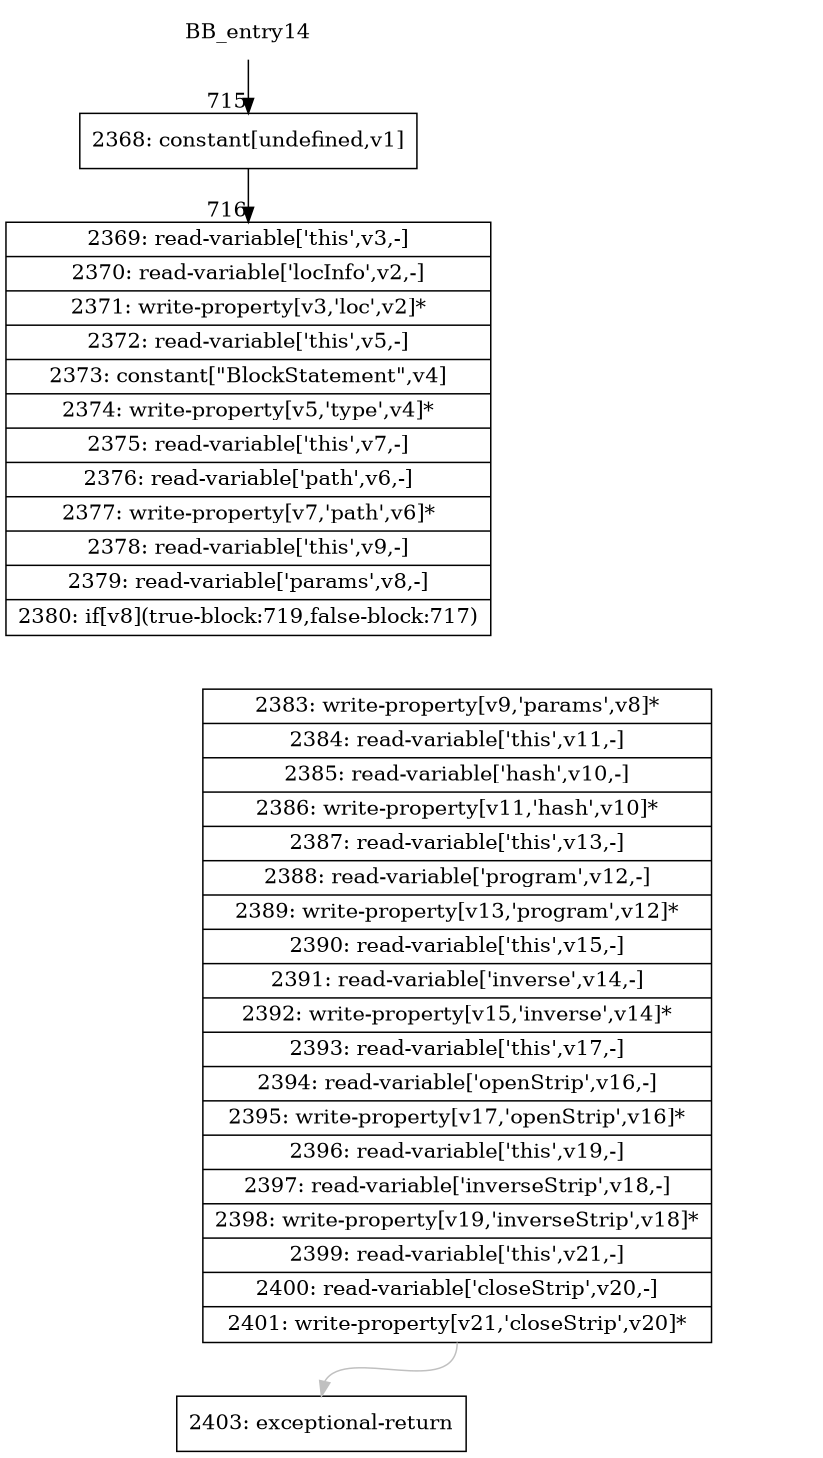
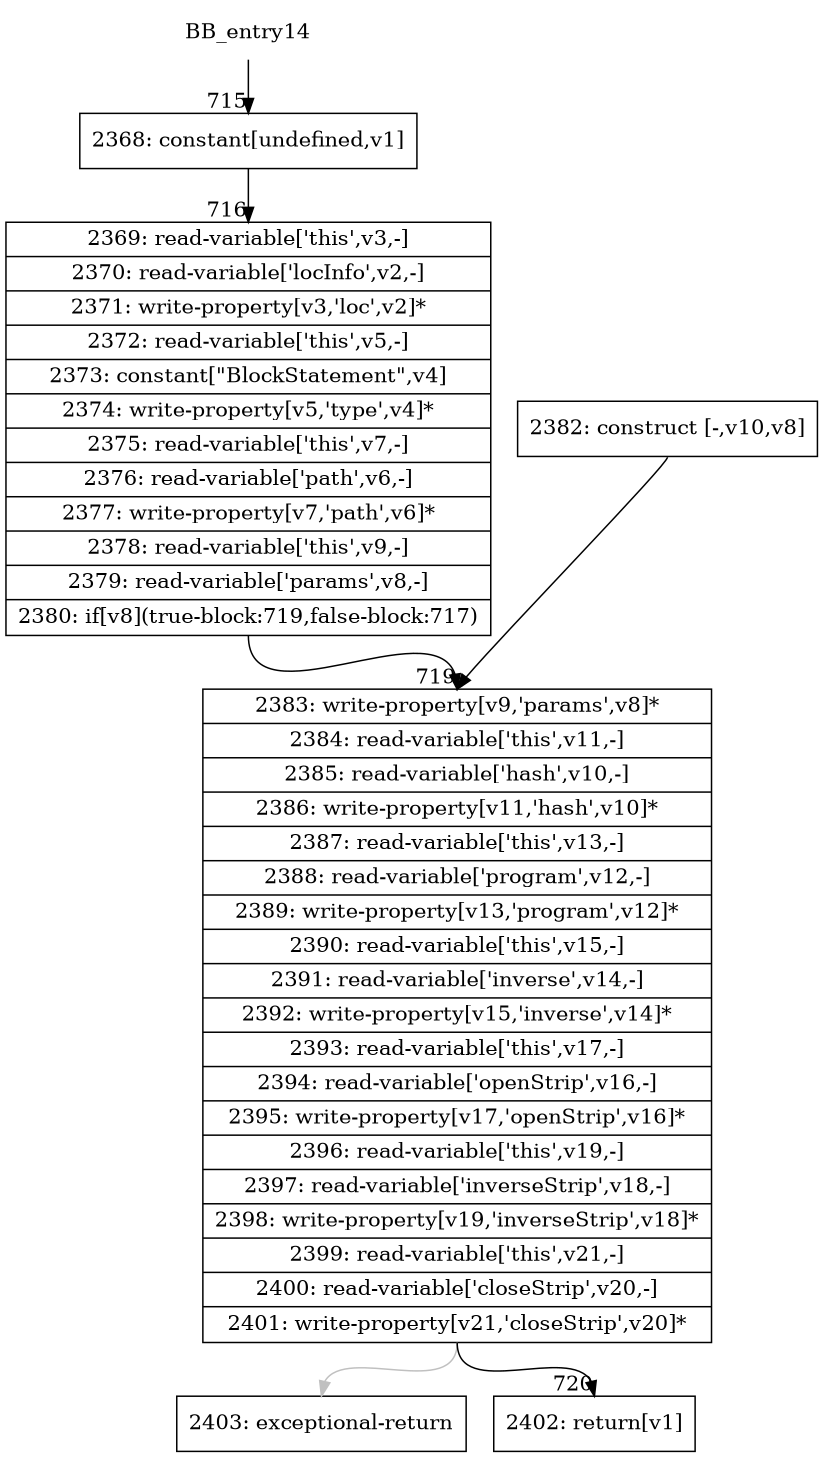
node "2382: construct [-,v10,v8]": added
edge "2369: read-variable['this',v3,-]" -> "2383: write-property[v9,'params',v8]*": added
node "2402: return[v1]": added
